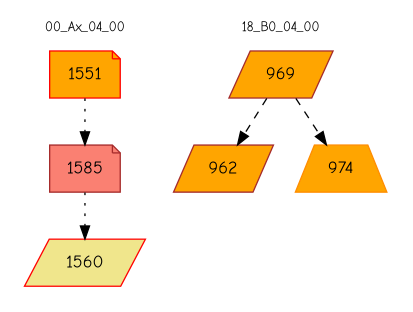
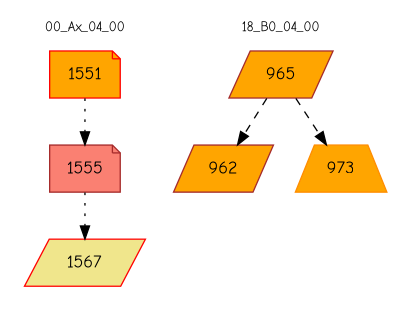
node "969": label "969" -> "965"
node "1585": label "1585" -> "1555"
node "974": label "974" -> "973"
node "1560": label "1560" -> "1567"
